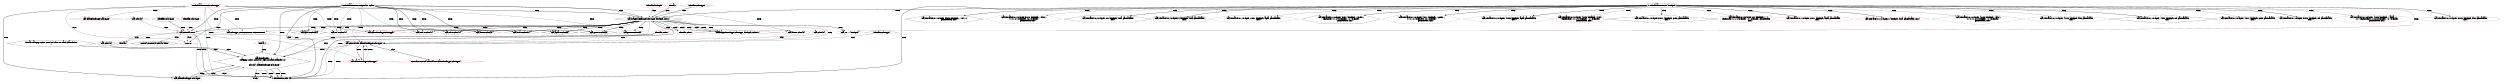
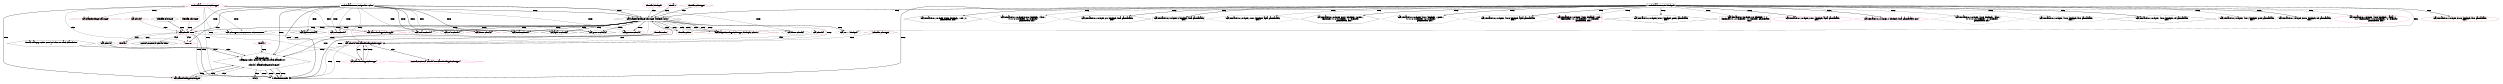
edge "(MethodParameterIn,unsigned int *colors)" -> "(MethodReturn,RET)": label "AST: " -> "DDG: "
